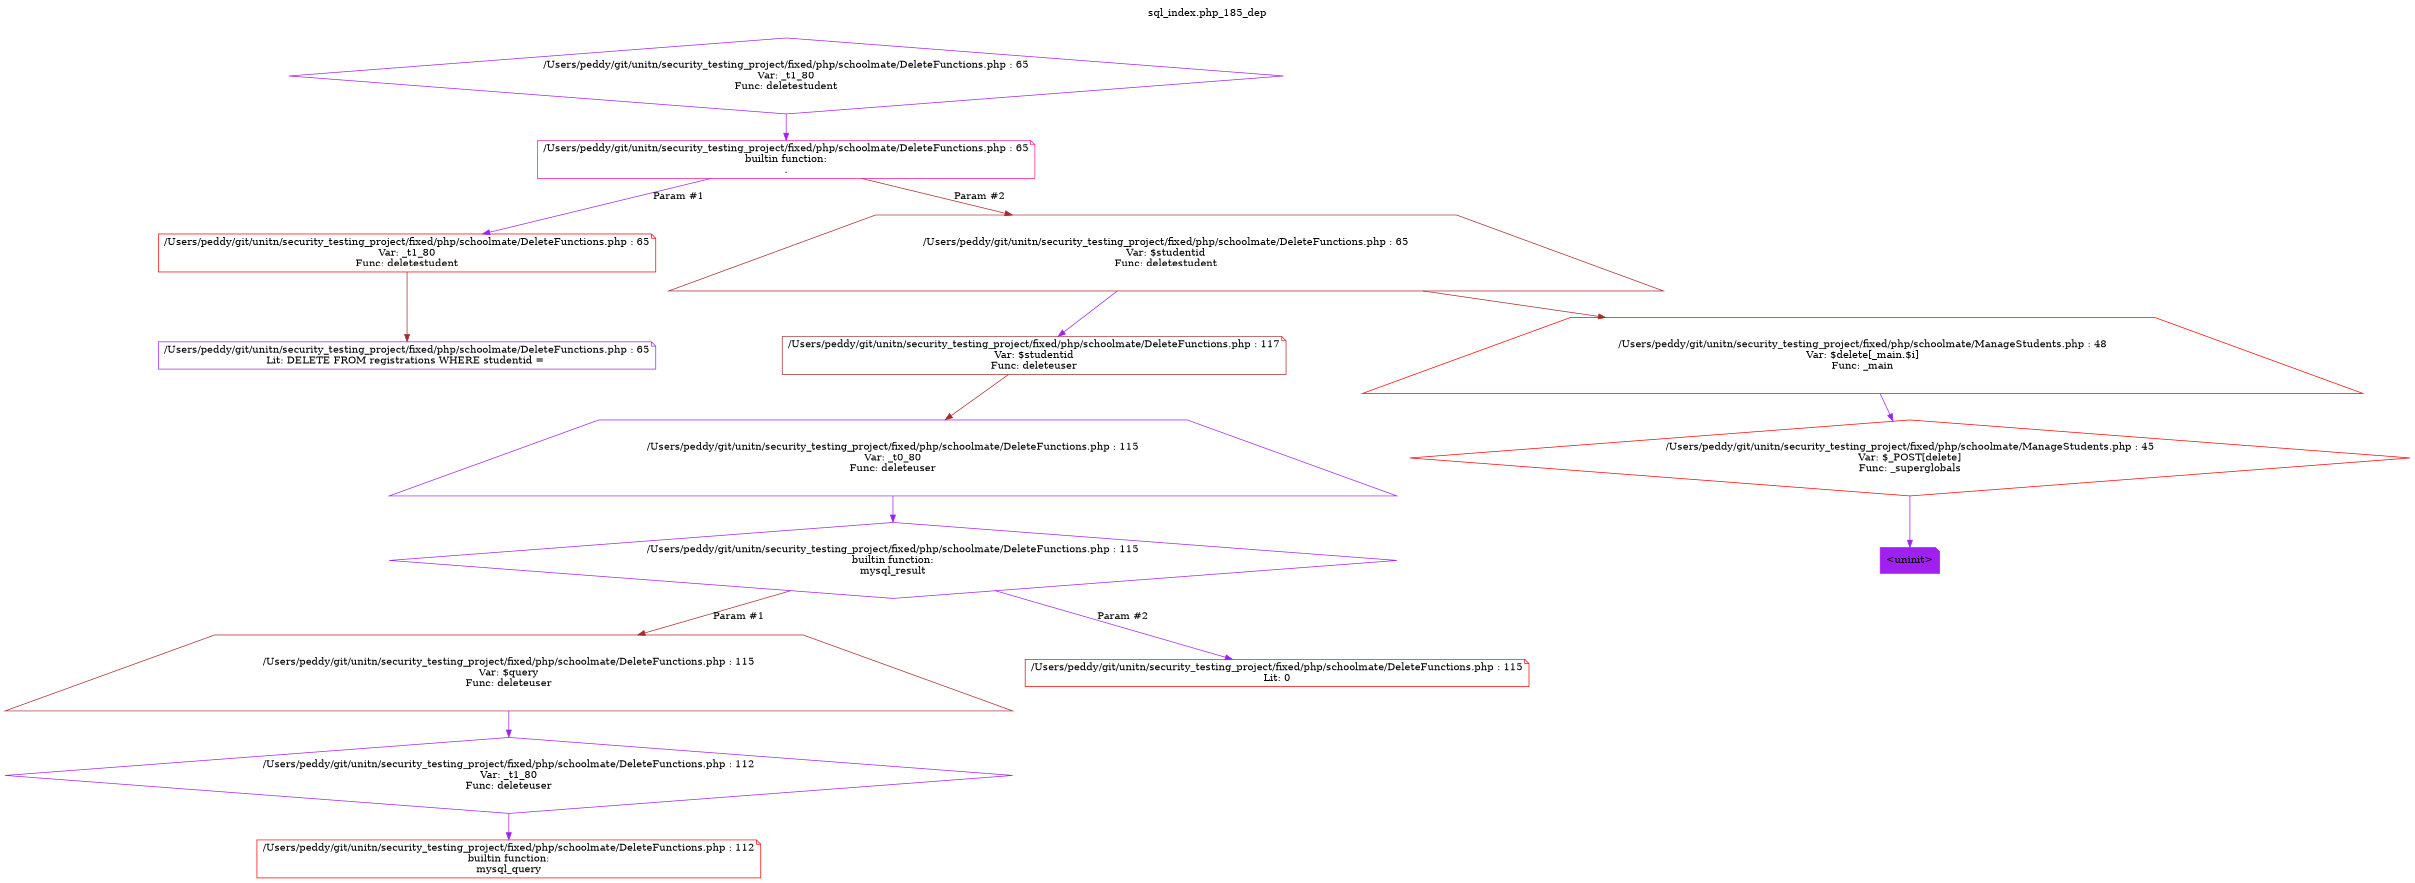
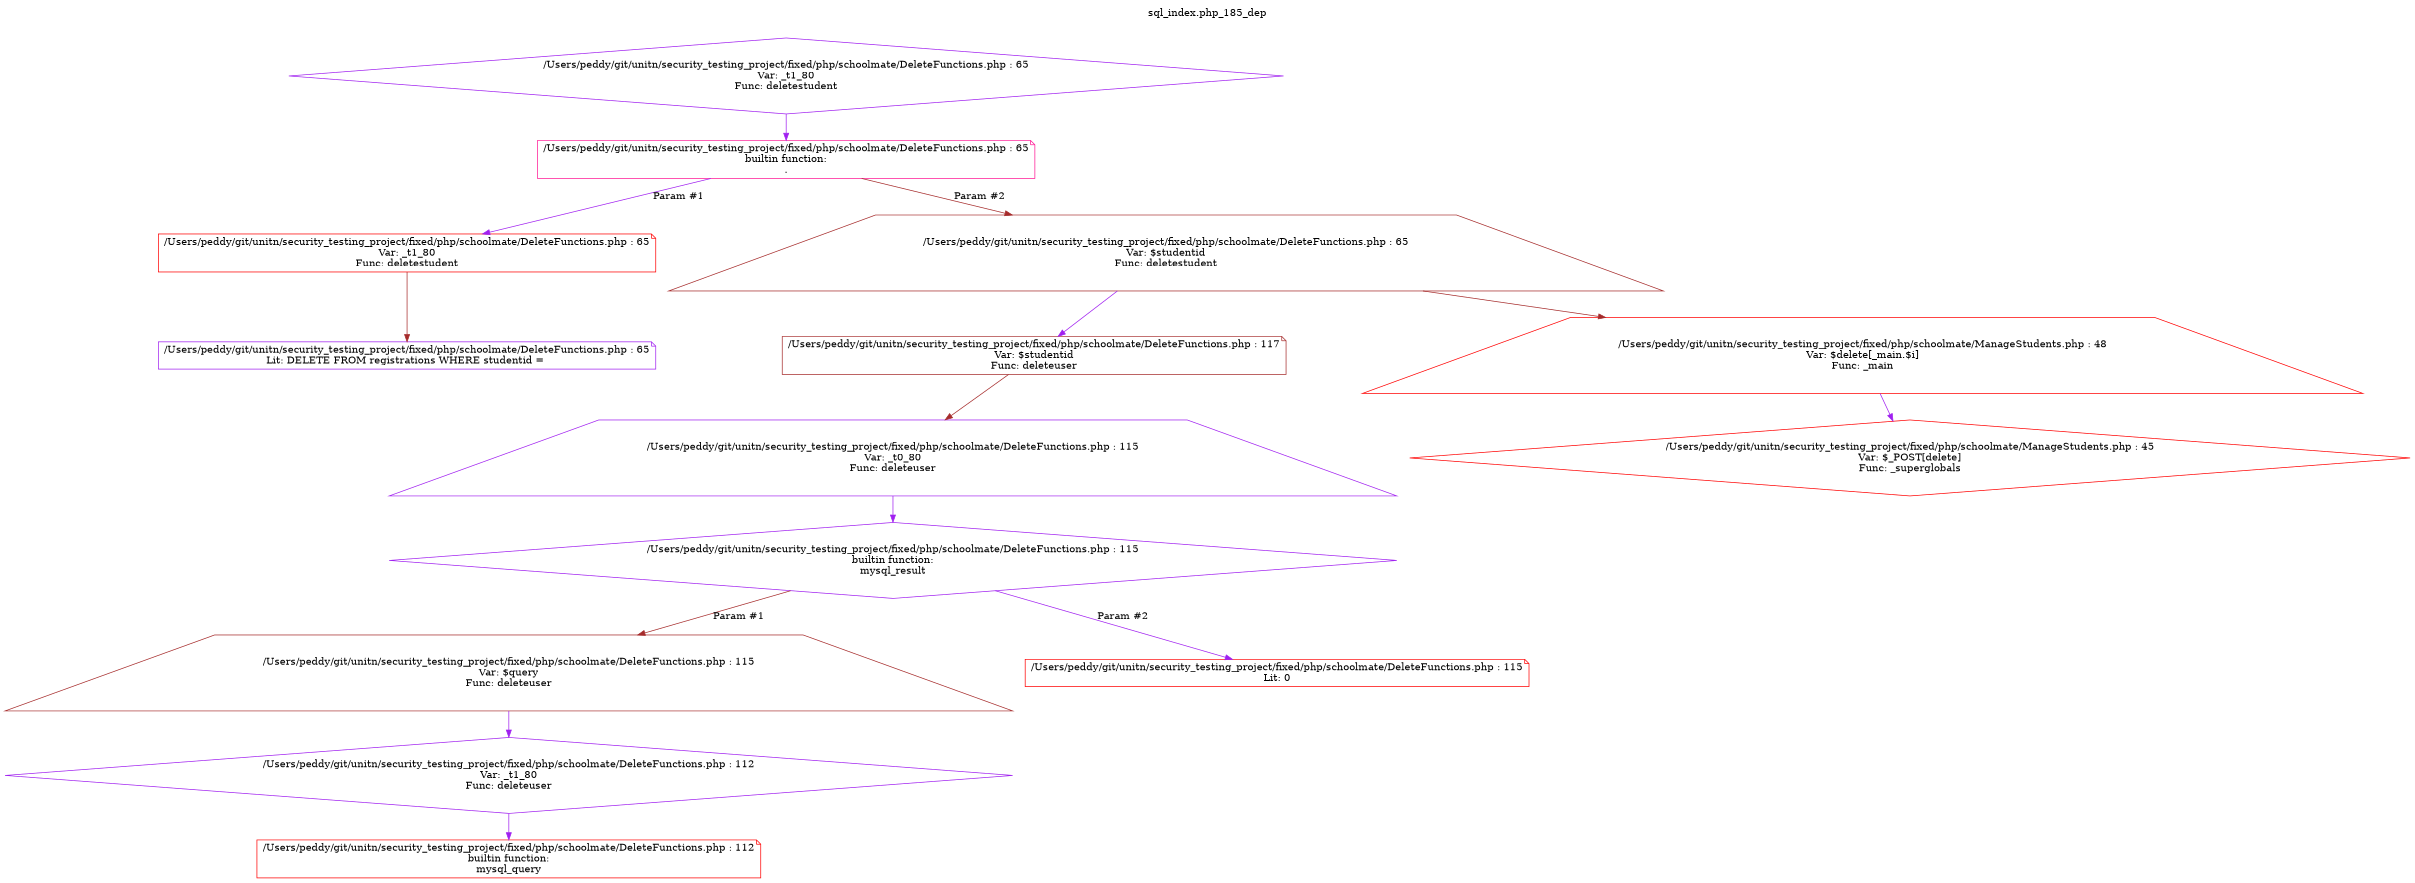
node "<uninit>": removed
